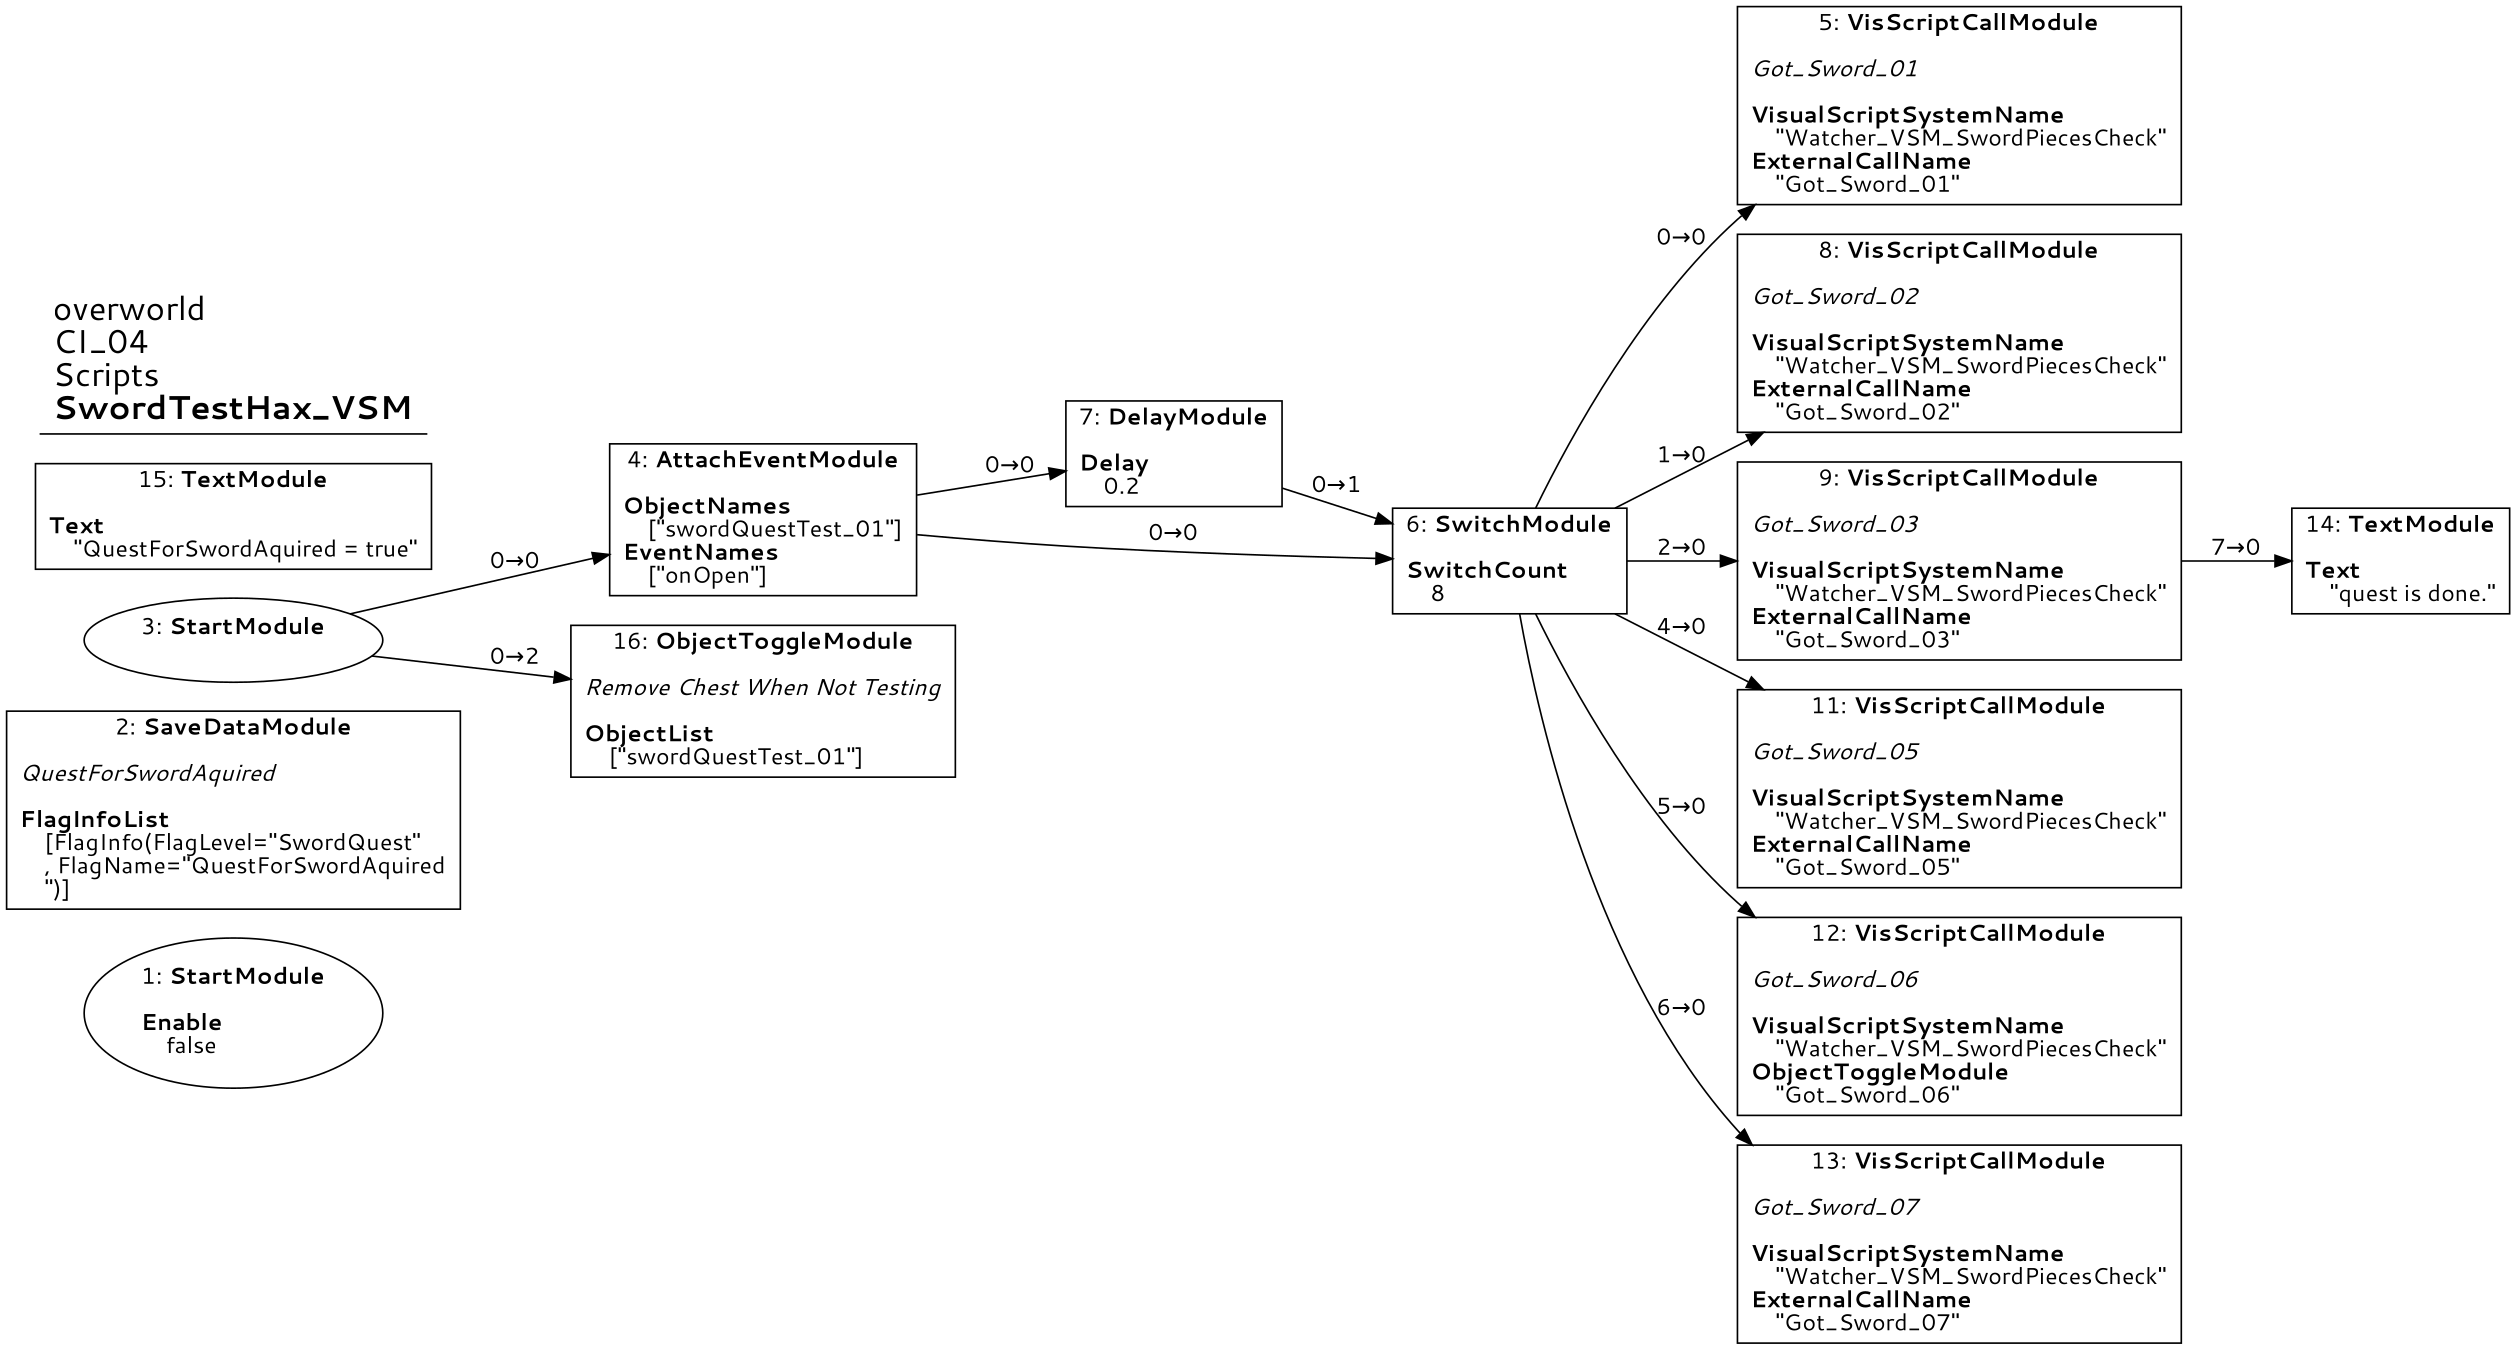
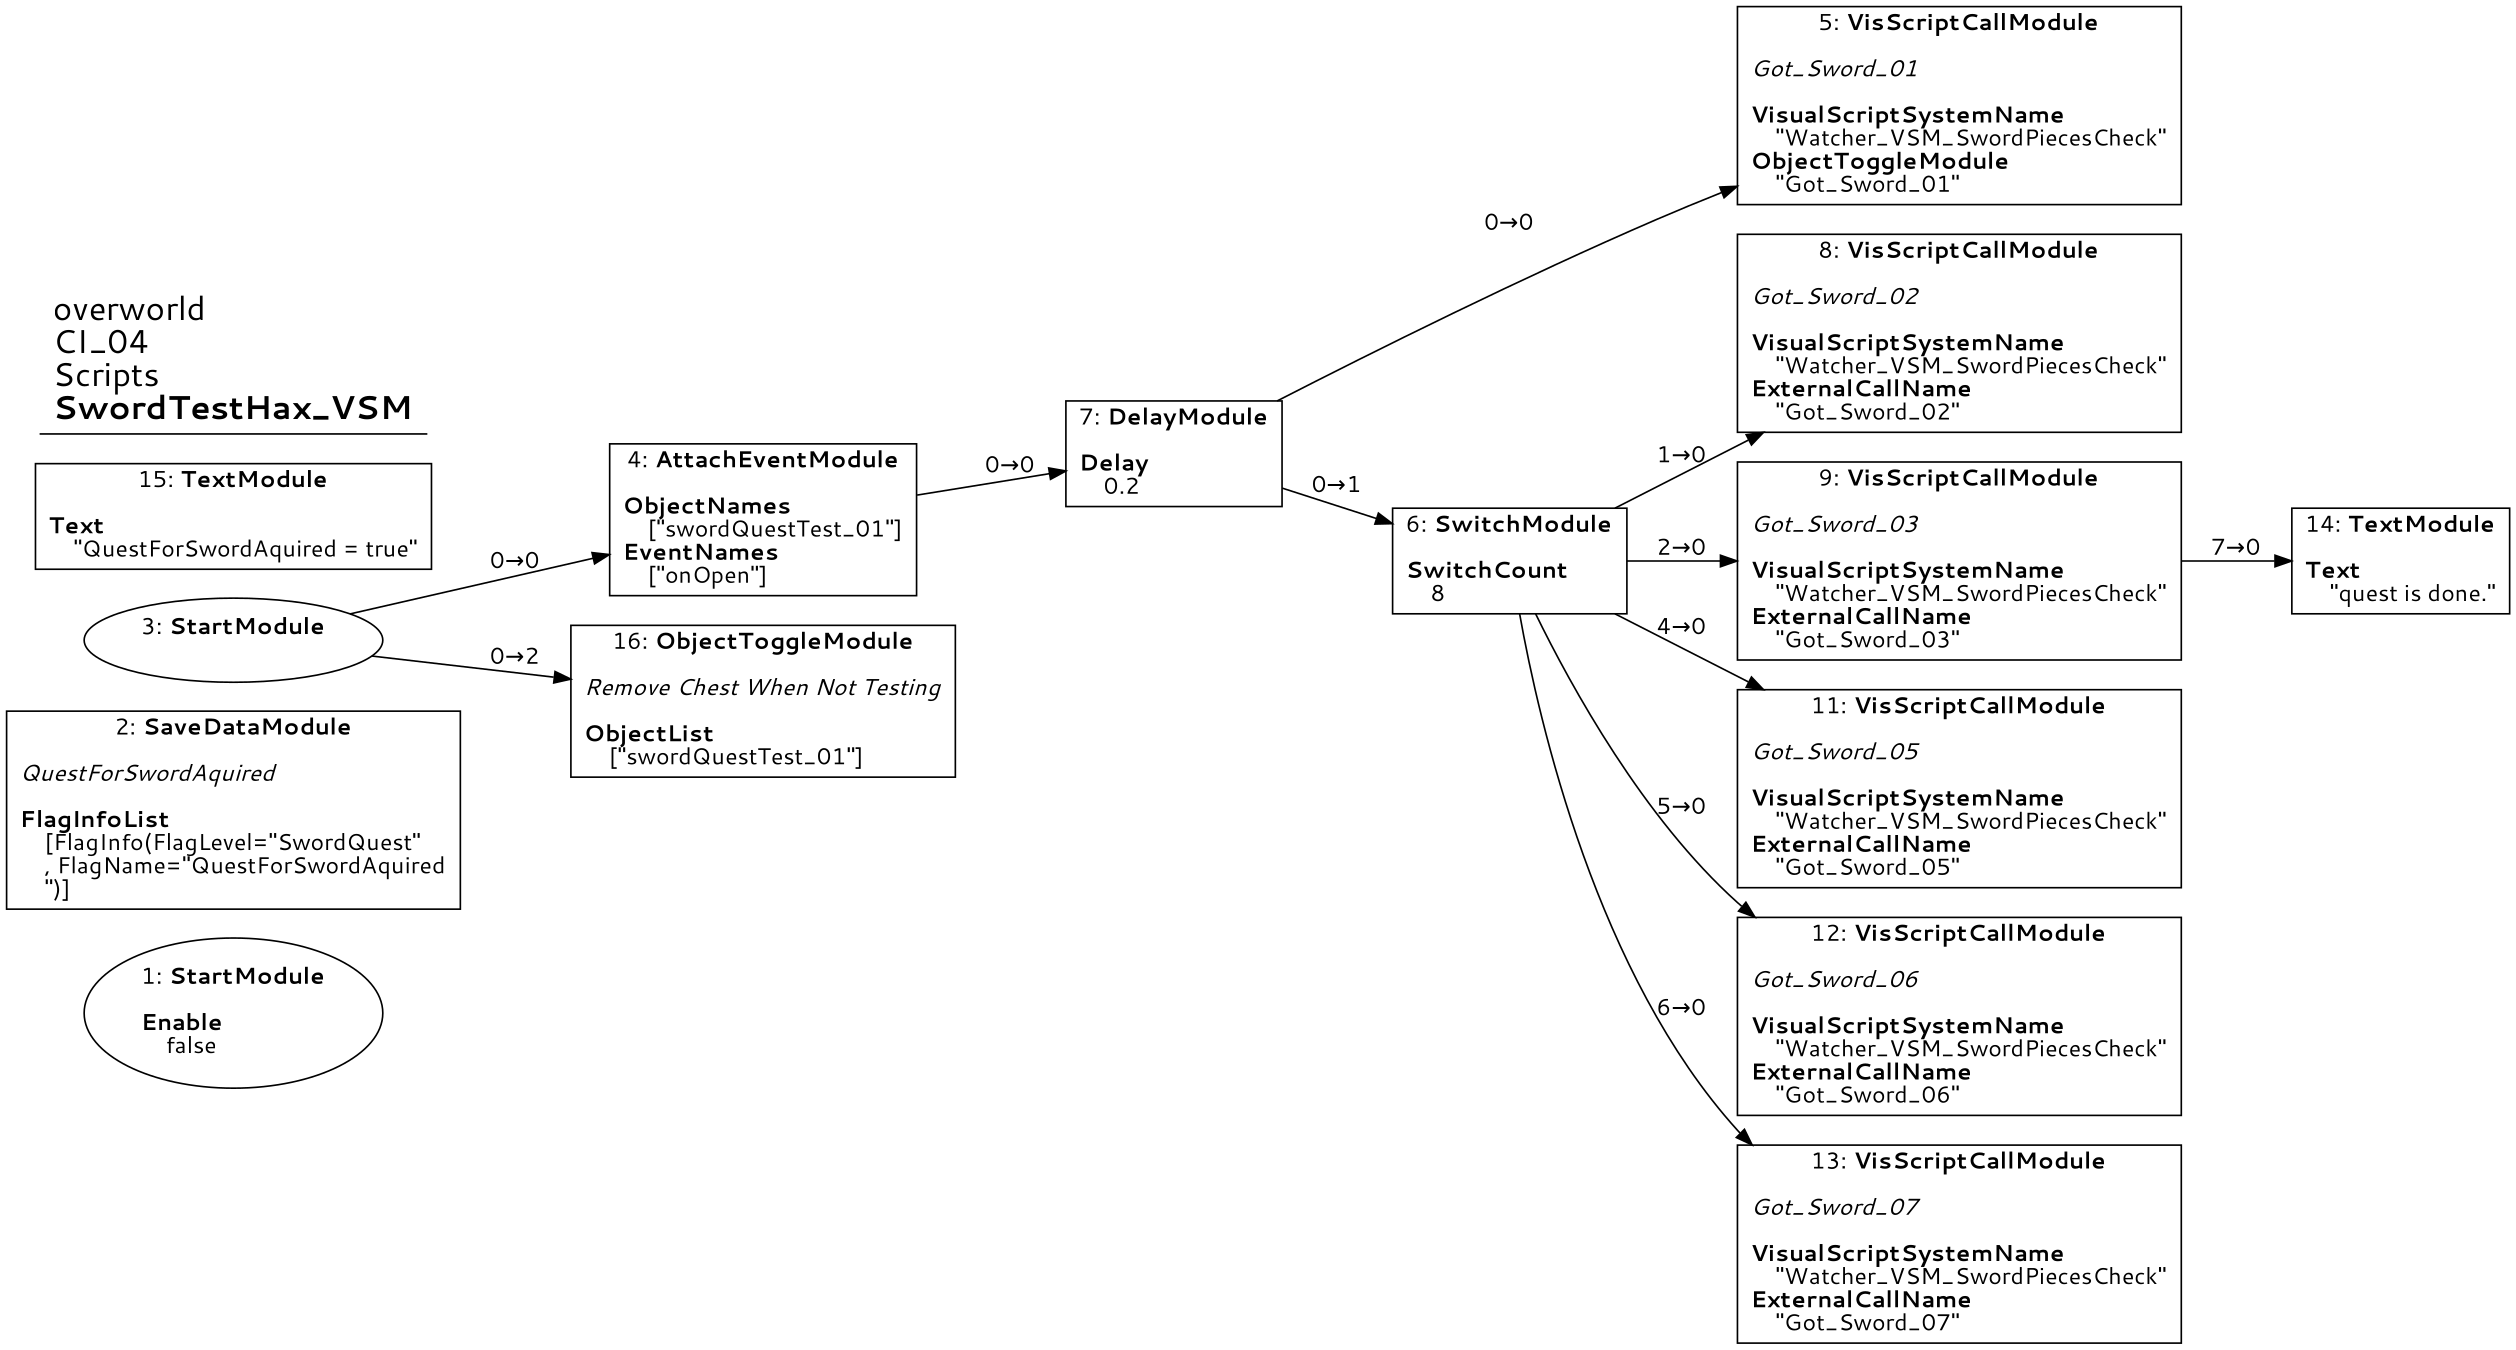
node "5:": text "ExternalCallName" -> "ObjectToggleModule"
edge "6:" -> "5:": now "7:" -> "5:"
edge "4:" -> "6:": removed, label "0→0"
node "12:": text "ObjectToggleModule" -> "ExternalCallName"
